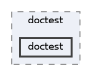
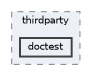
cluster "doctest": label "doctest" -> "thirdparty"
